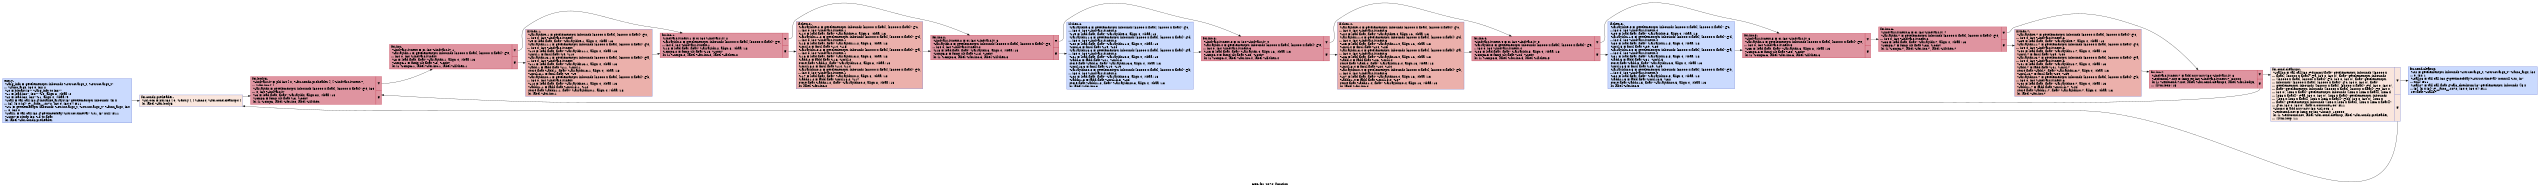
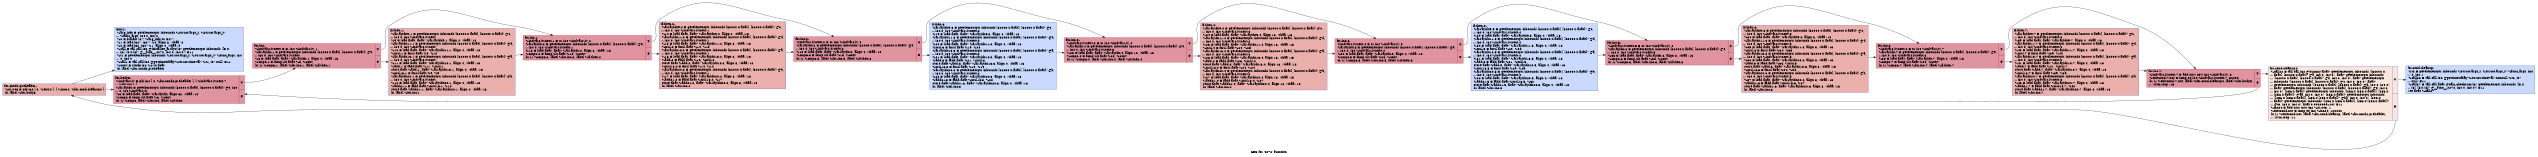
node "if.then.6:": added
edge "entry:" -> "for.cond2.preheader:": reversed
node "for.cond2.preheader:": fillcolor #f3c7b170 -> #d24b4070
